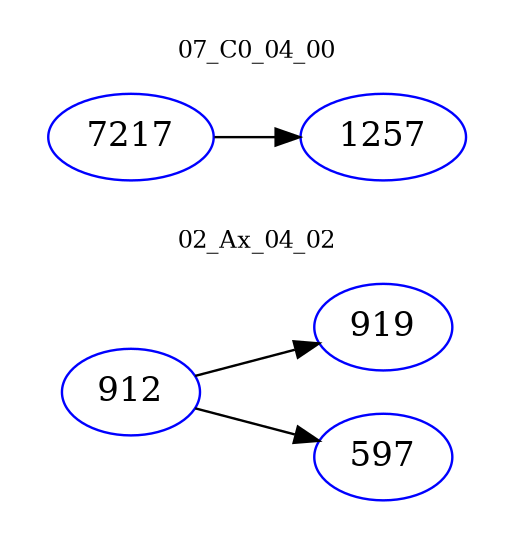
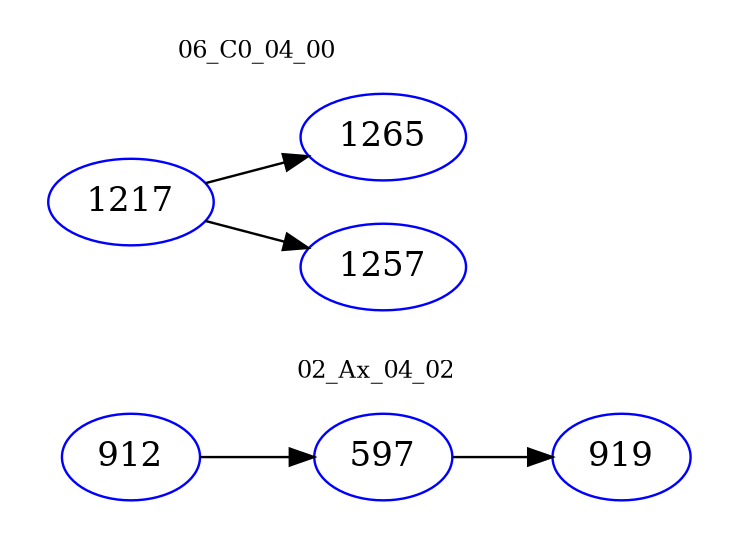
cluster "07_C0_04_00": label "07_C0_04_00" -> "06_C0_04_00"
node "7217": label "7217" -> "1217"
node "1265": added
edge "912" -> "919": now "597" -> "919"
